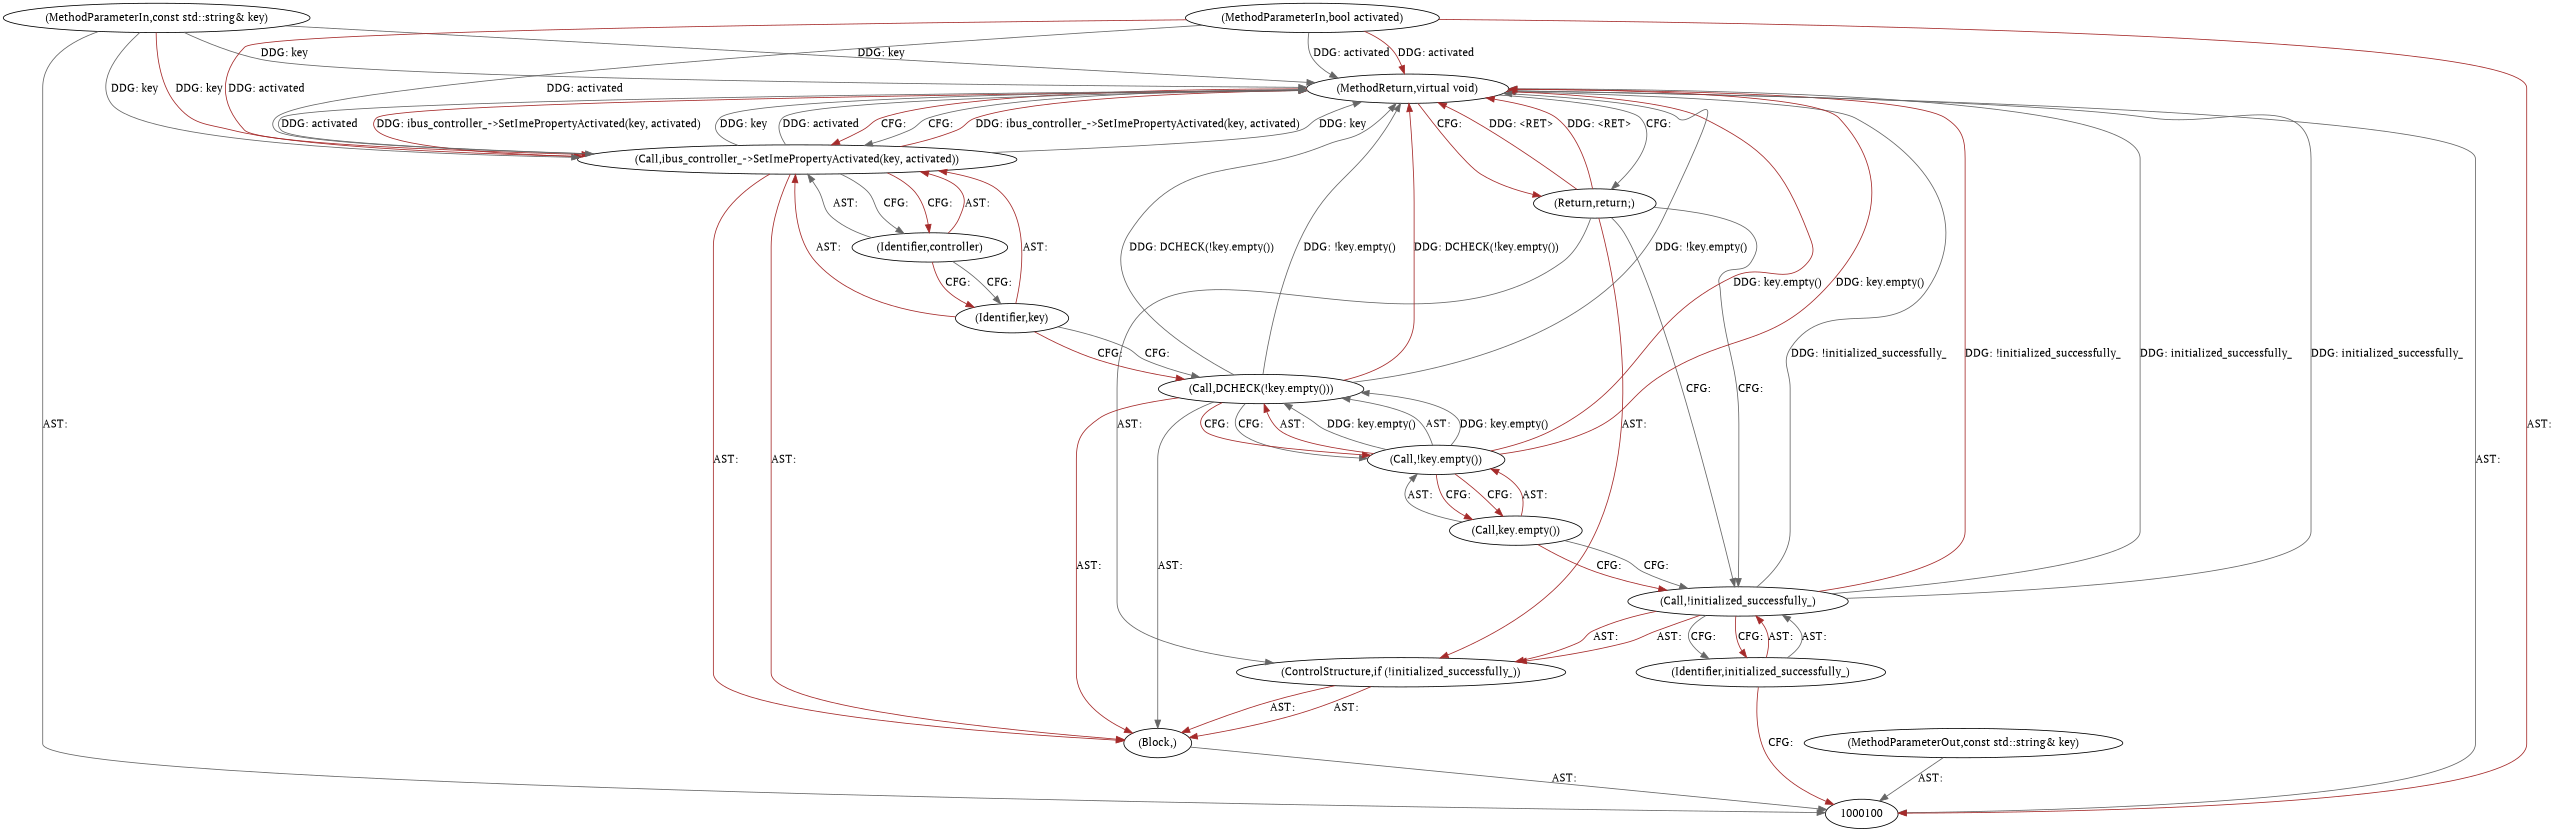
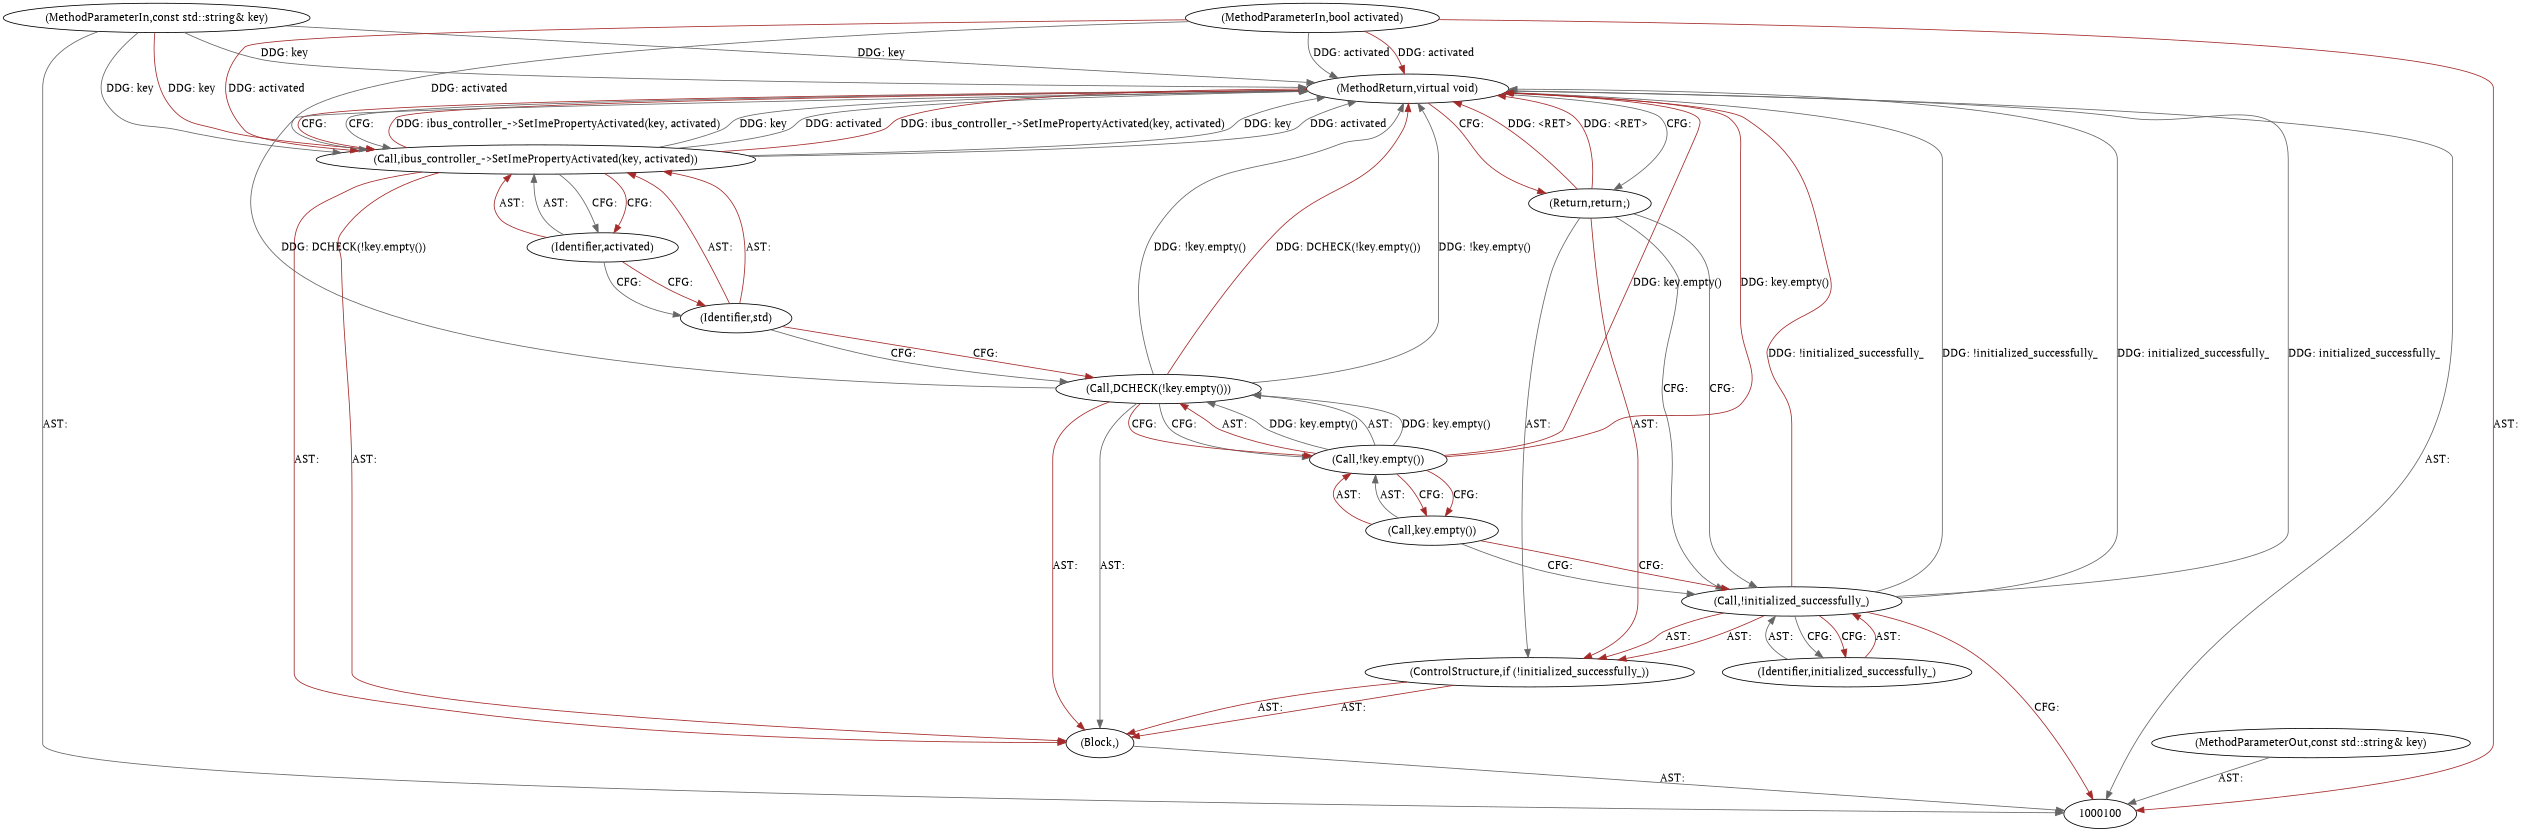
node "(Identifier,controller)": label "(Identifier,controller)" -> "(Identifier,activated)"
node "(Identifier,key)": label "(Identifier,key)" -> "(Identifier,std)"
edge "(Identifier,initialized_successfully_)" -> "1000100": now "(Call,!initialized_successfully_)" -> "1000100"
